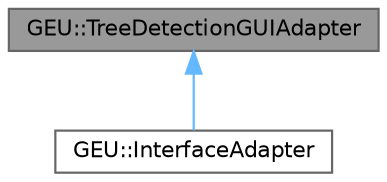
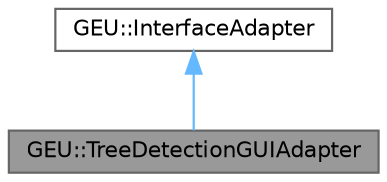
edge "GEU::InterfaceAdapter" -> "GEU::TreeDetectionGUIAdapter": reversed
